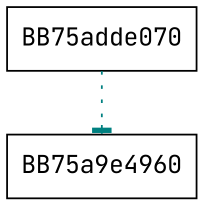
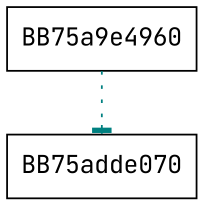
edge "BB75adde070" -> "BB75a9e4960": reversed
